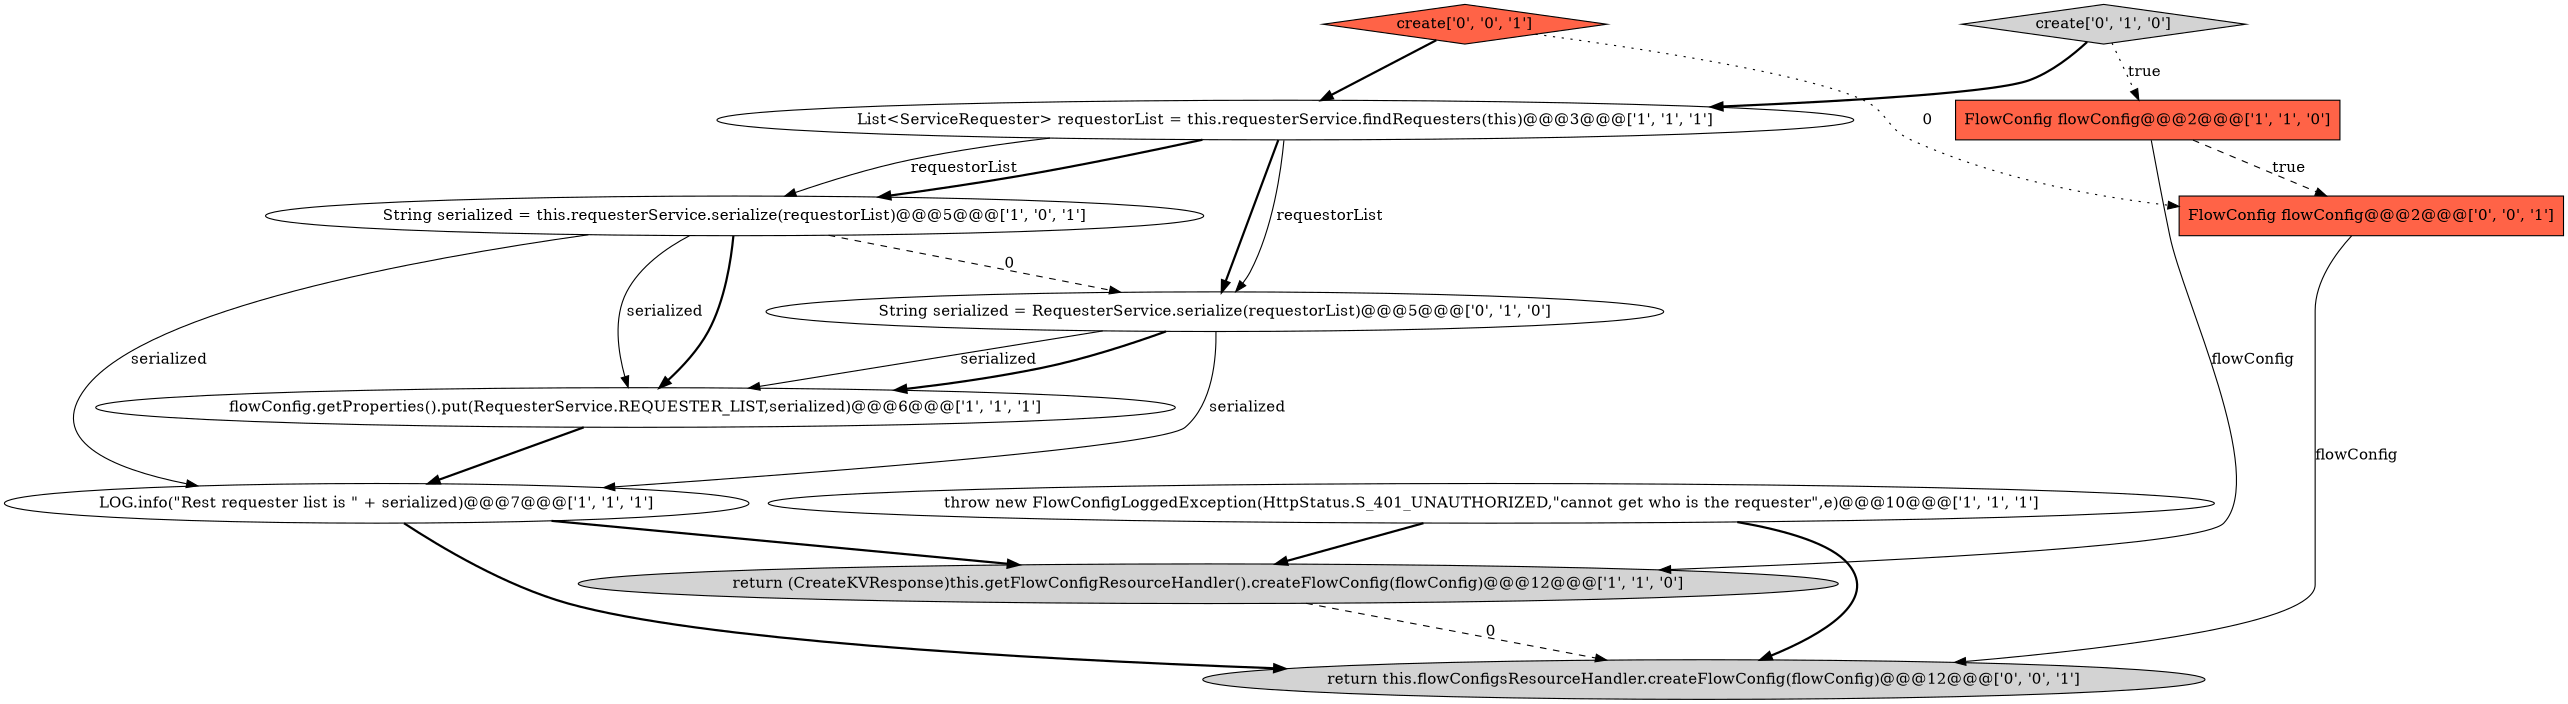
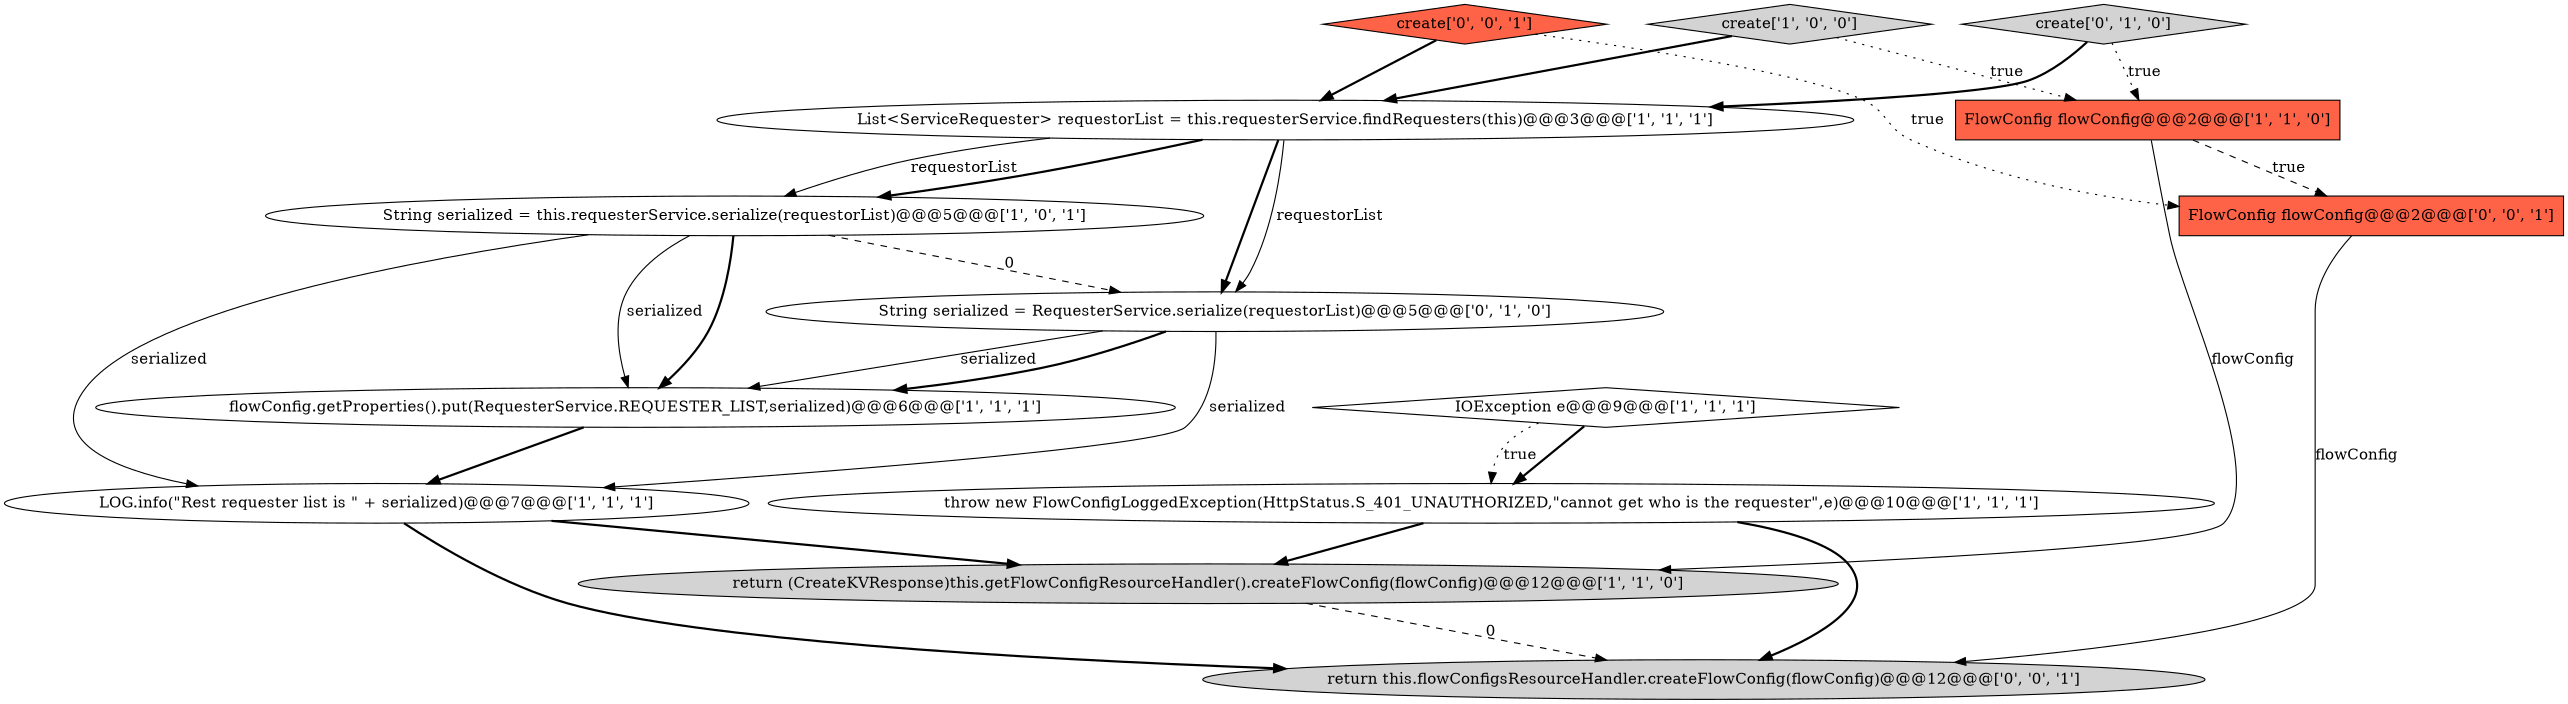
node "create['1', '0', '0']": added
edge "create['0', '0', '1']" -> "FlowConfig flowConfig@@@2@@@['0', '0', '1']": label "0" -> "true"
node "IOException e@@@9@@@['1', '1', '1']": added
